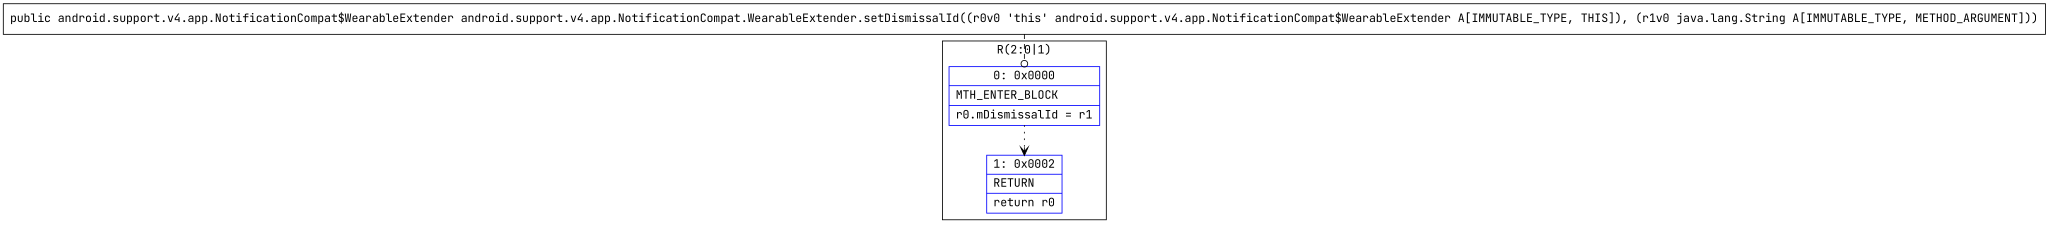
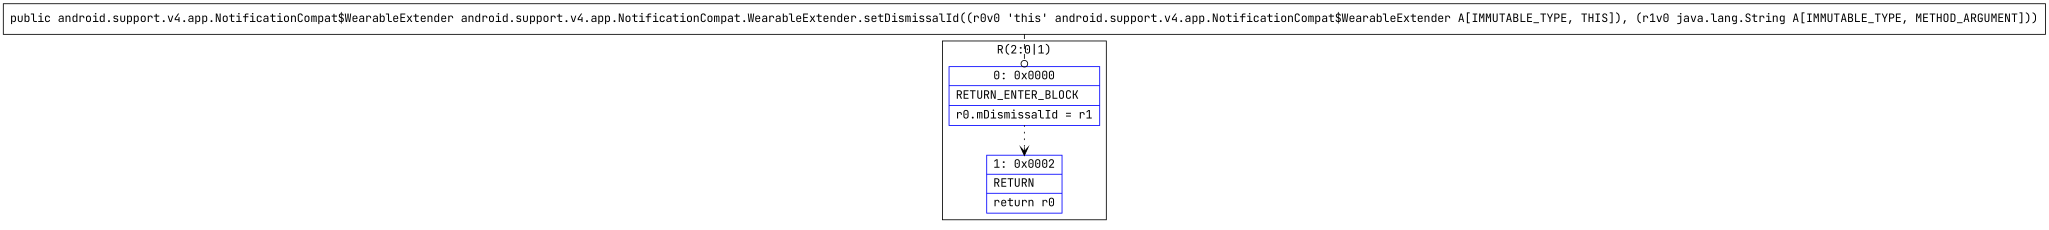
node "0: 0x0000": text "MTH_ENTER_BLOCK" -> "RETURN_ENTER_BLOCK"
